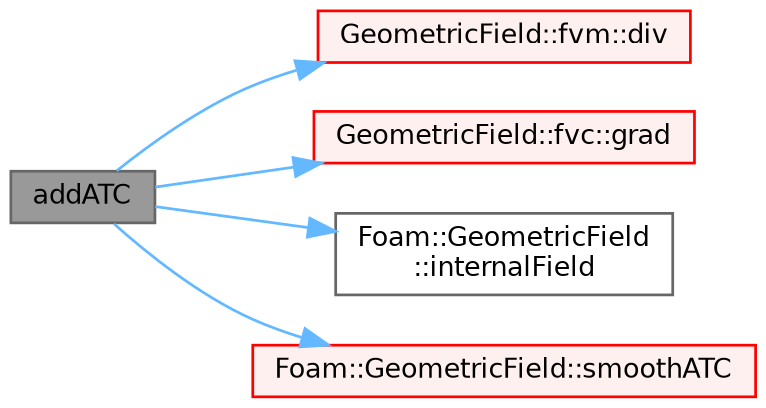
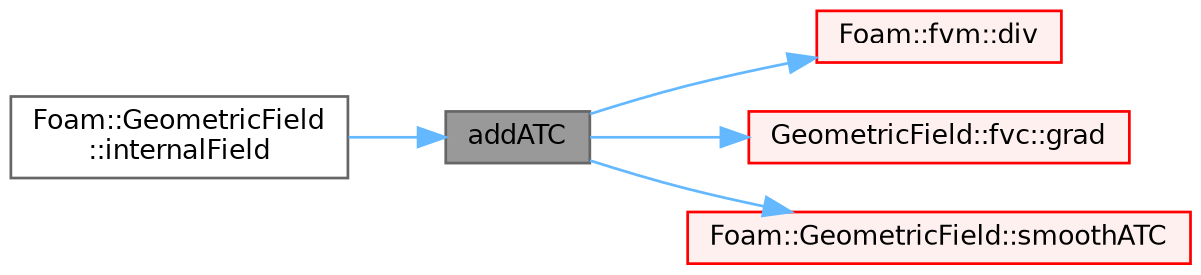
node "GeometricField::fvm::div": label "GeometricField::fvm::div" -> "Foam::fvm::div"
edge "addATC" -> "Foam::GeometricField ::internalField": reversed
